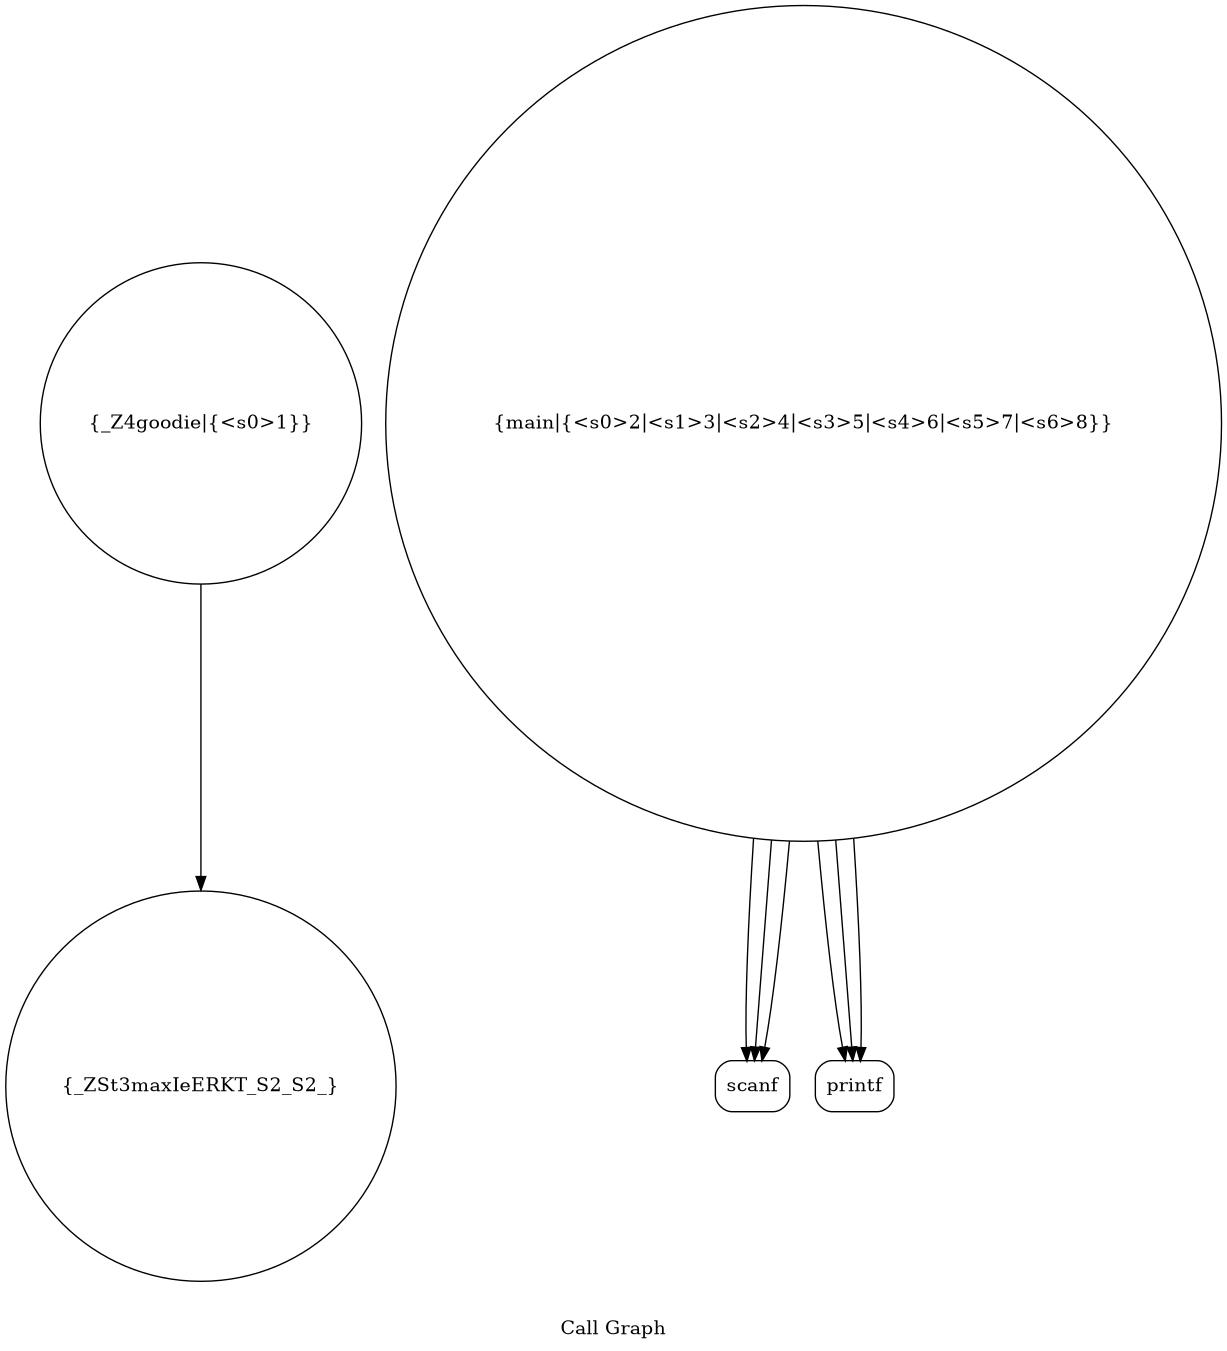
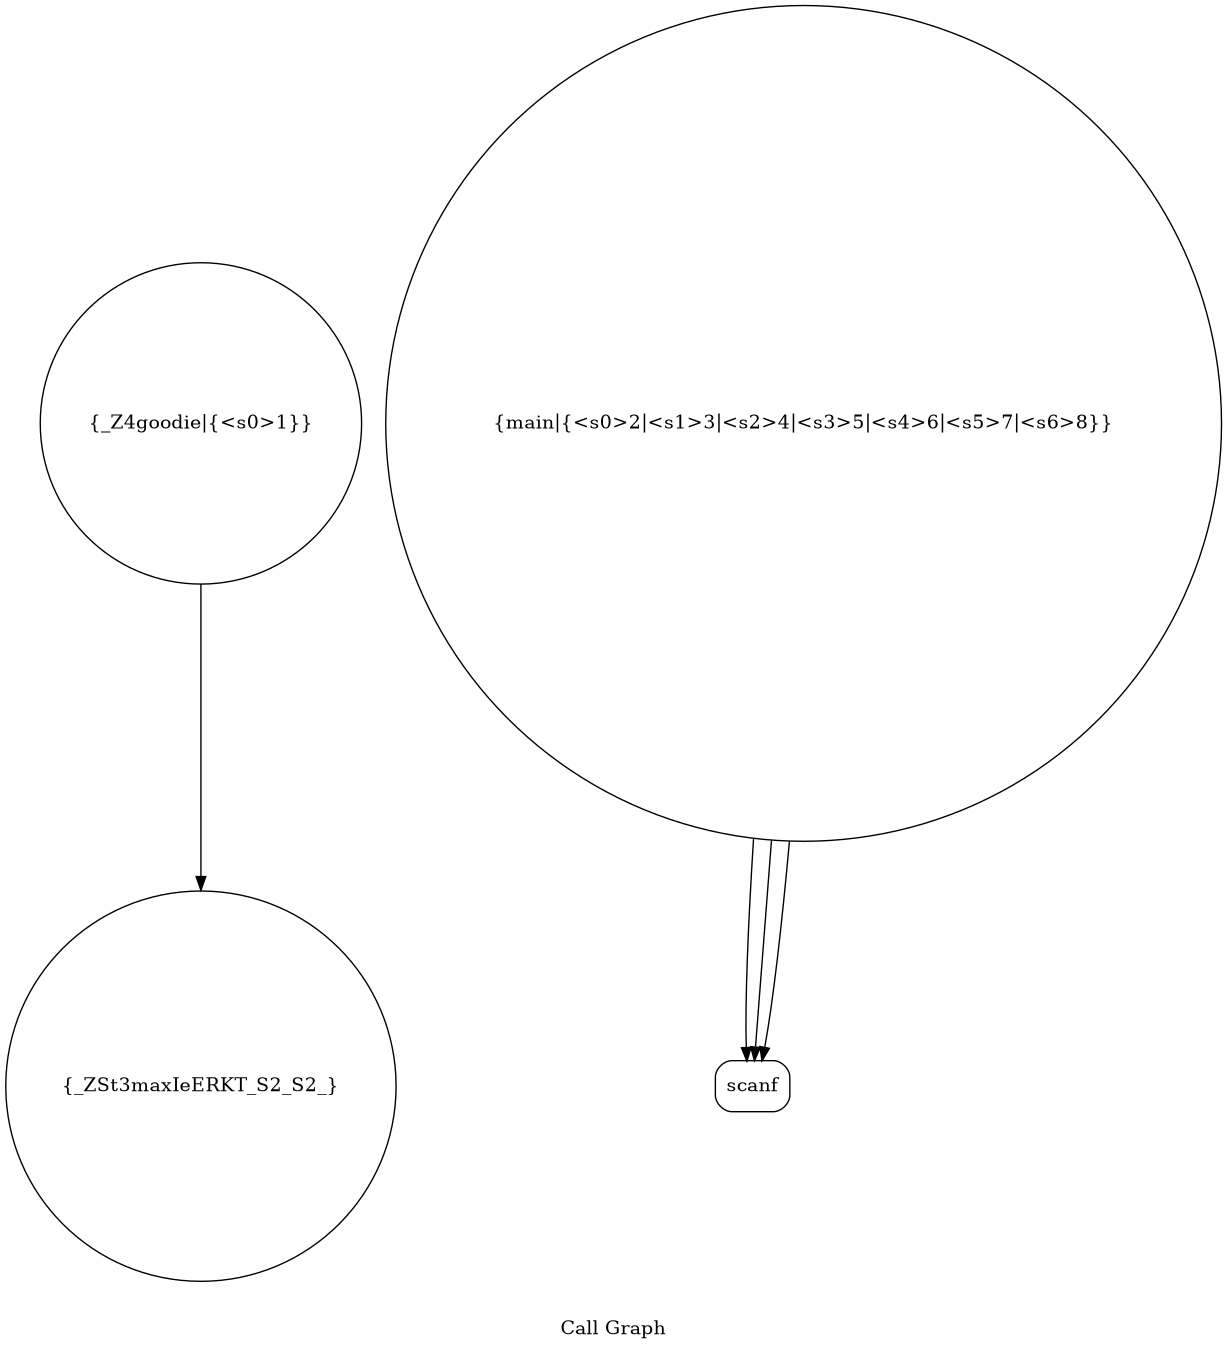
node "printf": removed
